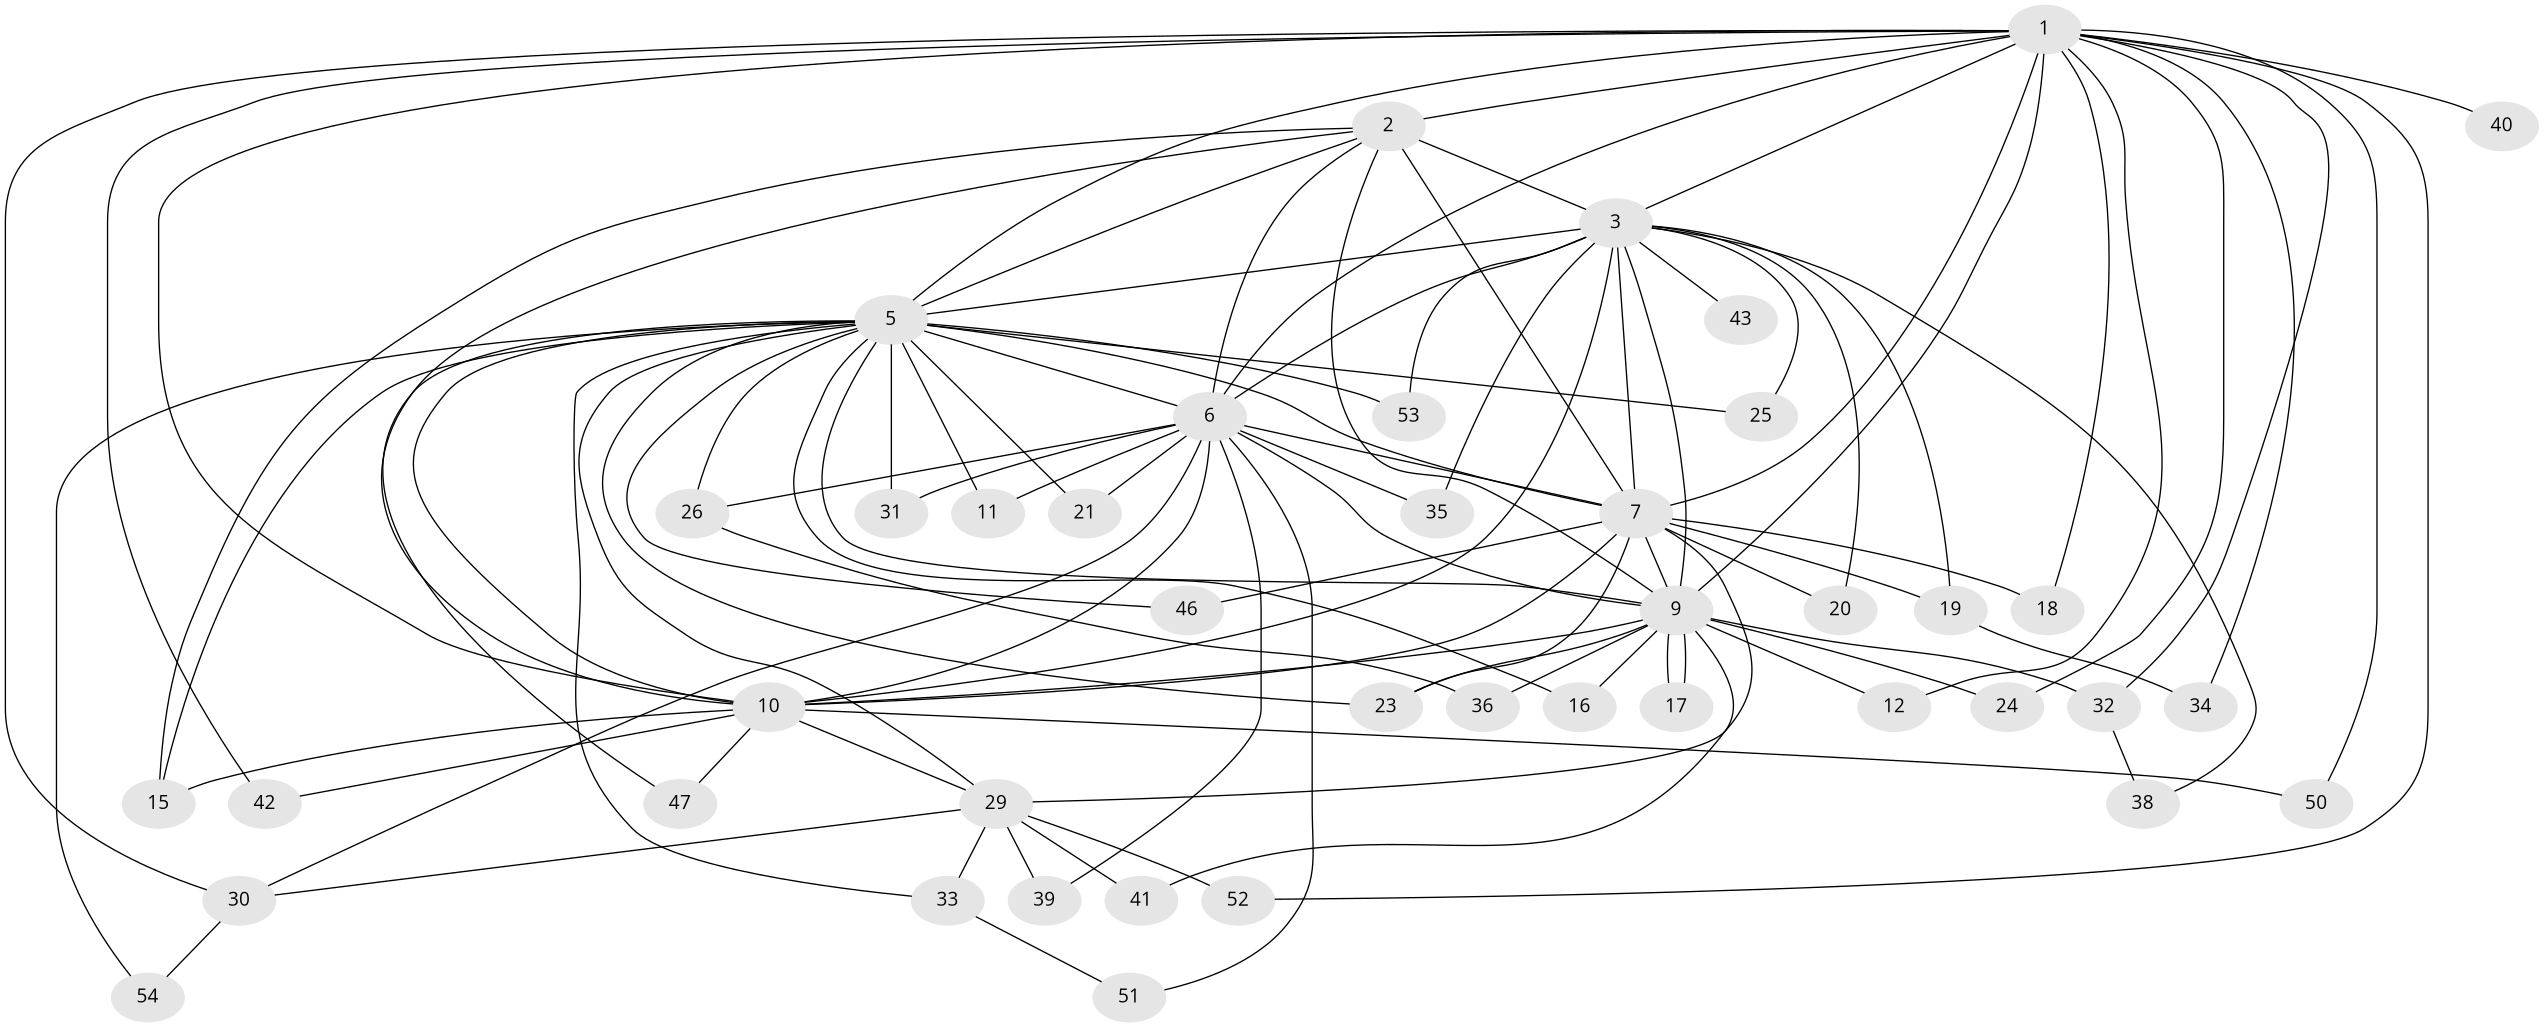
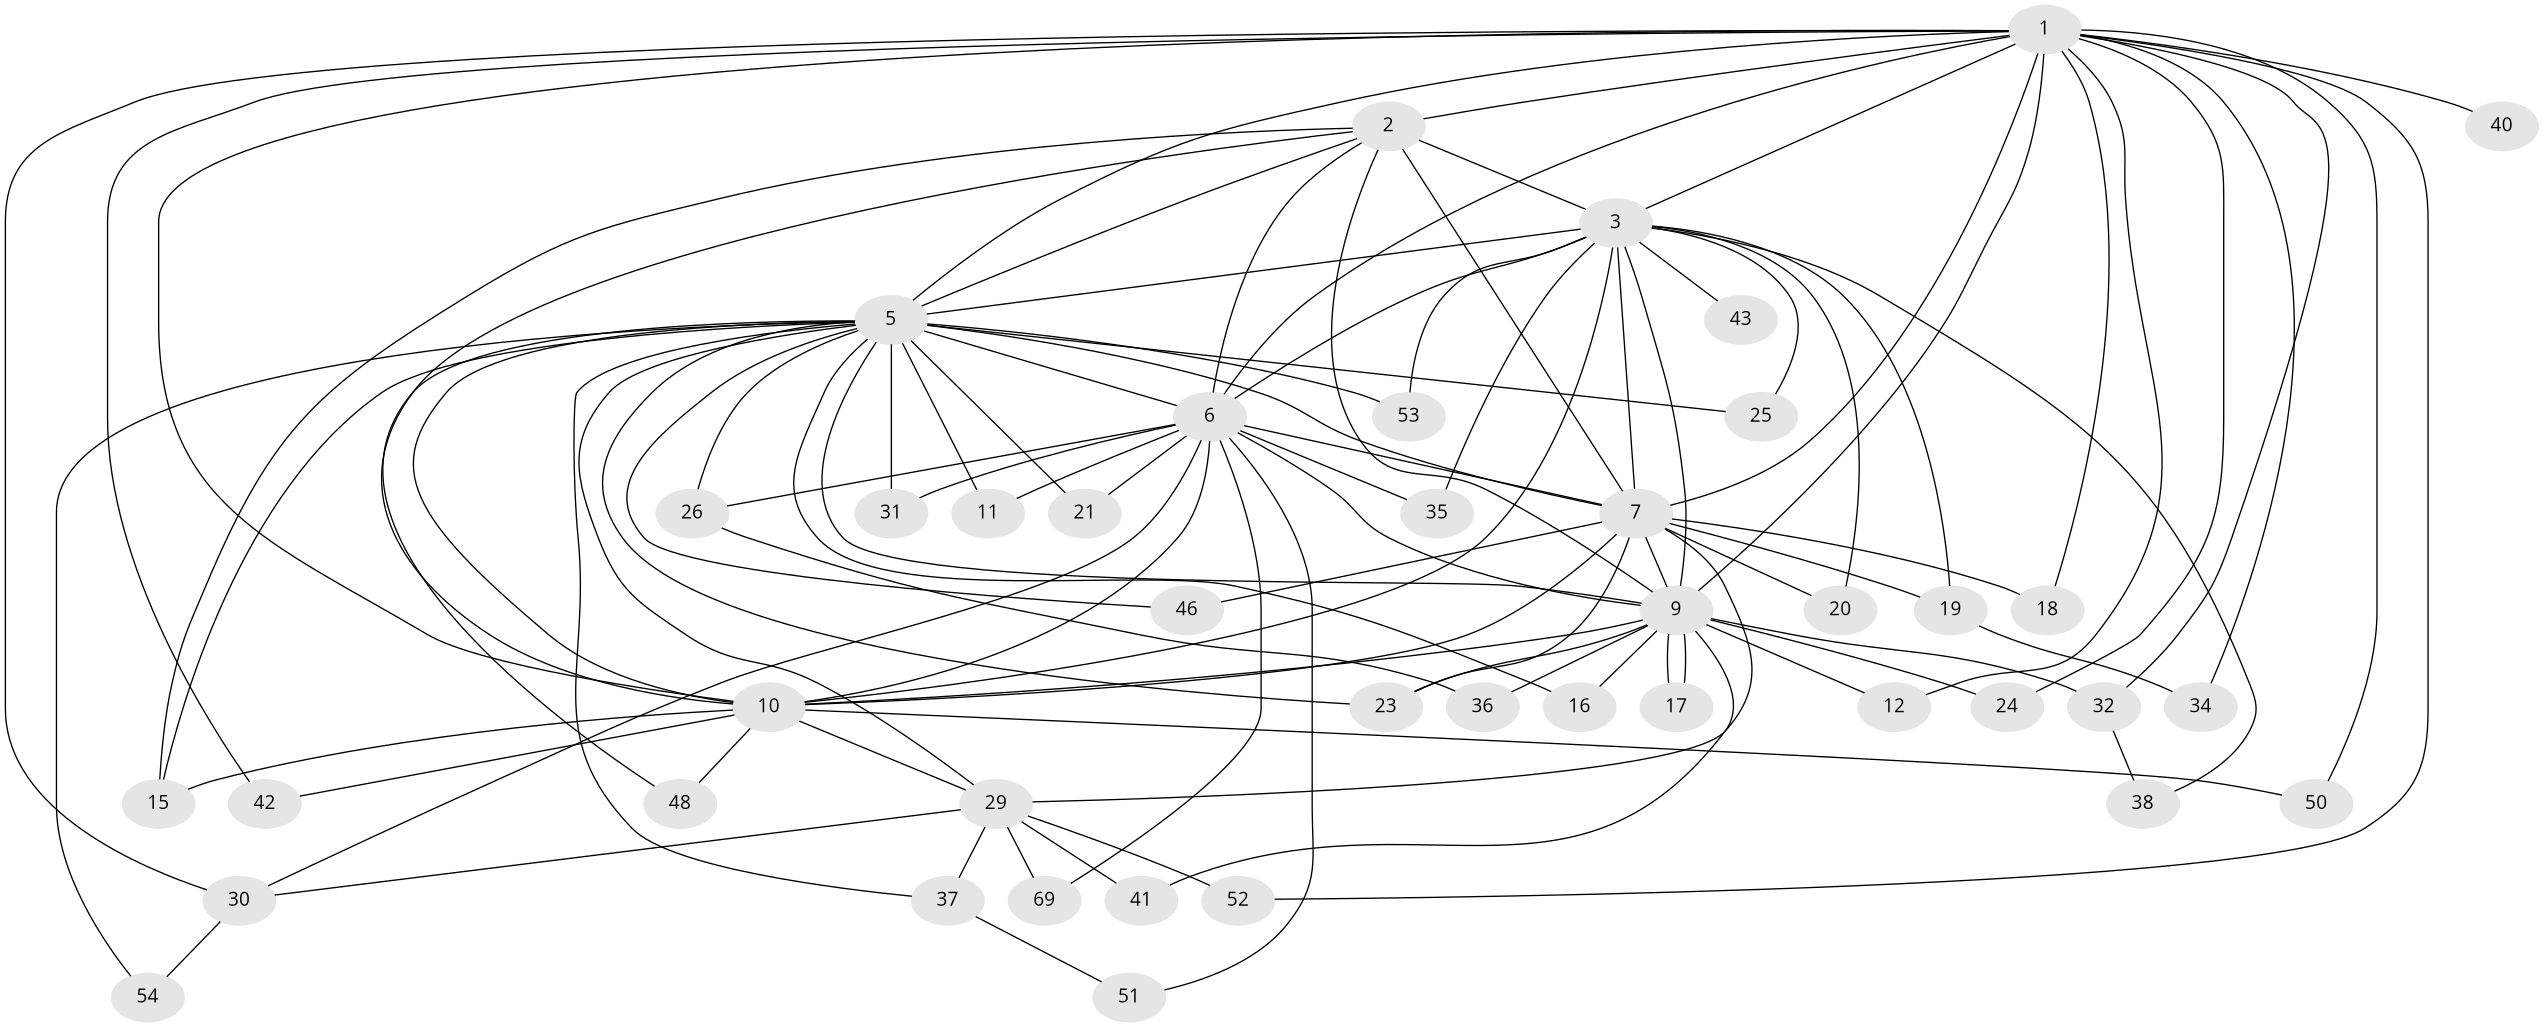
node "47": label "47" -> "48"
node "33": label "33" -> "37"
node "39": label "39" -> "69"
